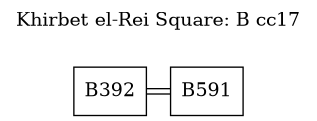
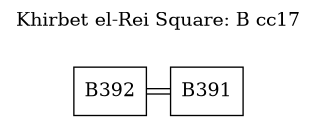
node "B591": label "B591" -> "B391"
